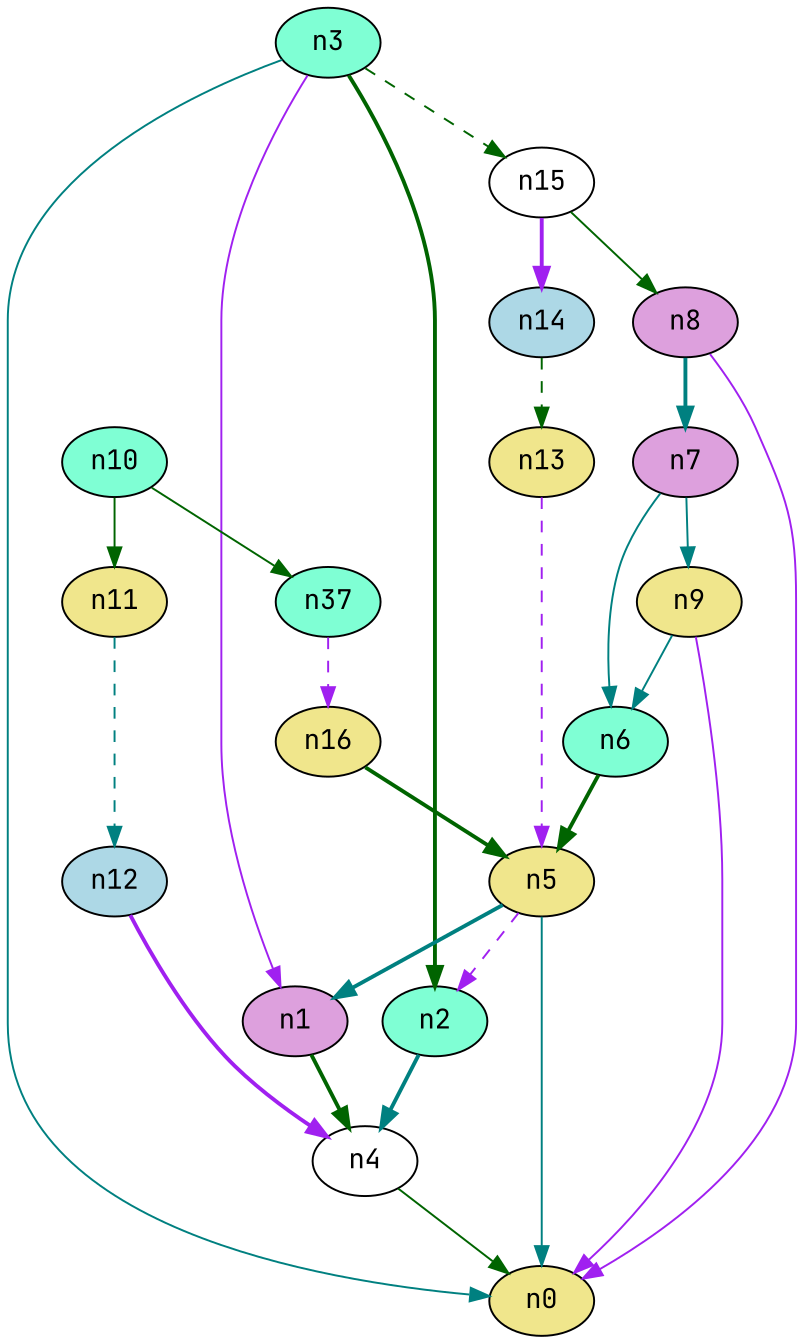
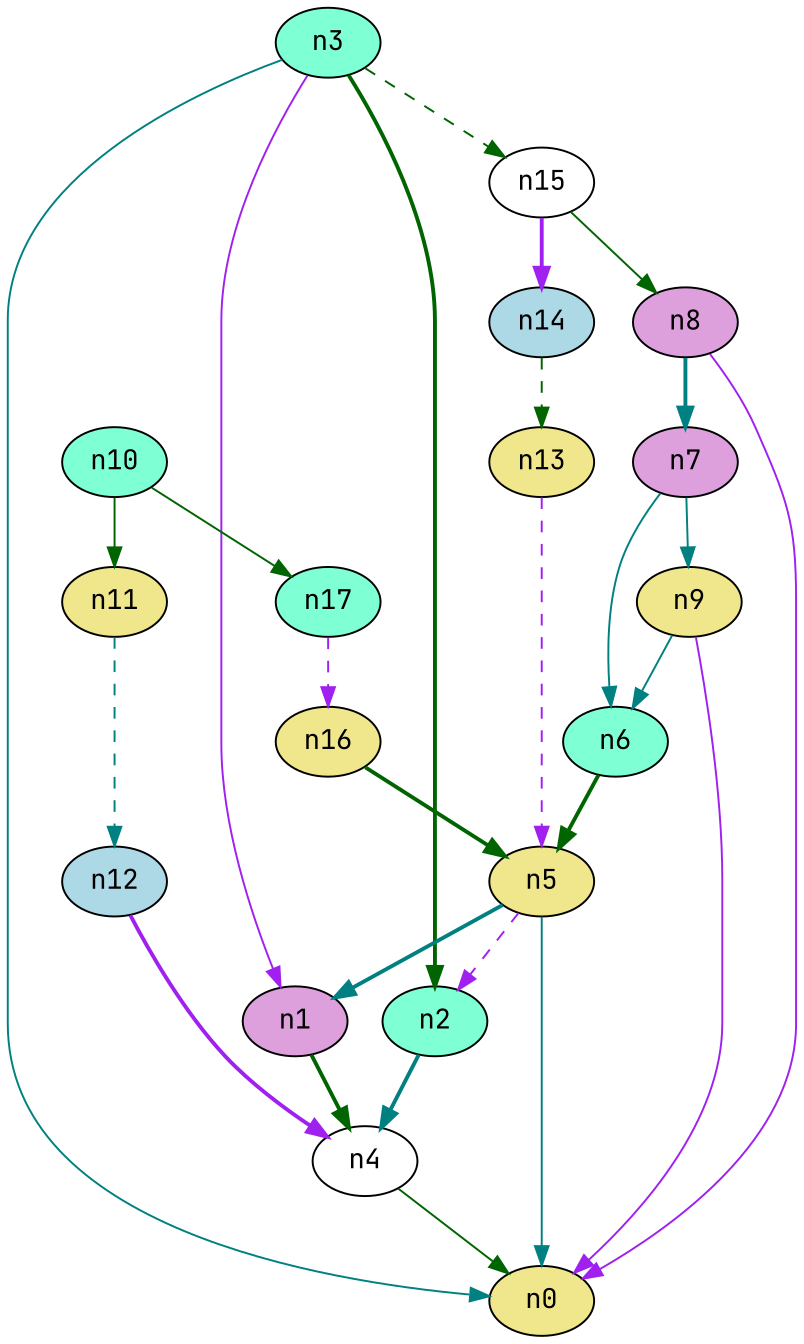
node "n37": label "n37" -> "n17"
